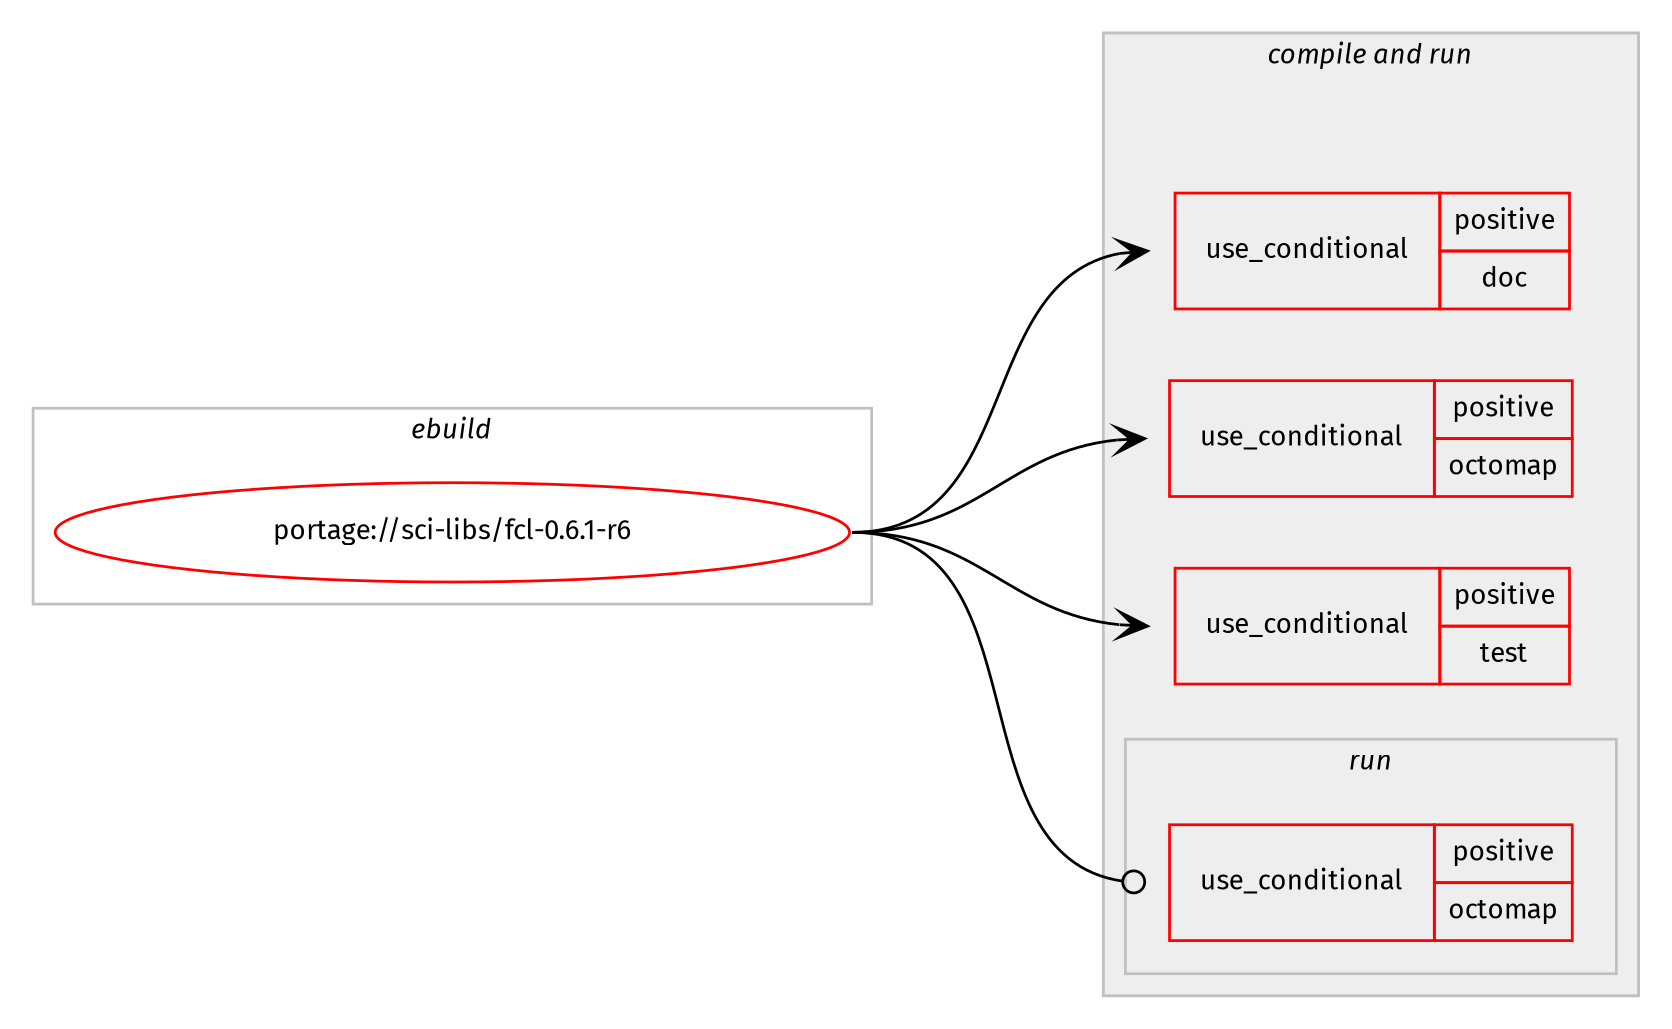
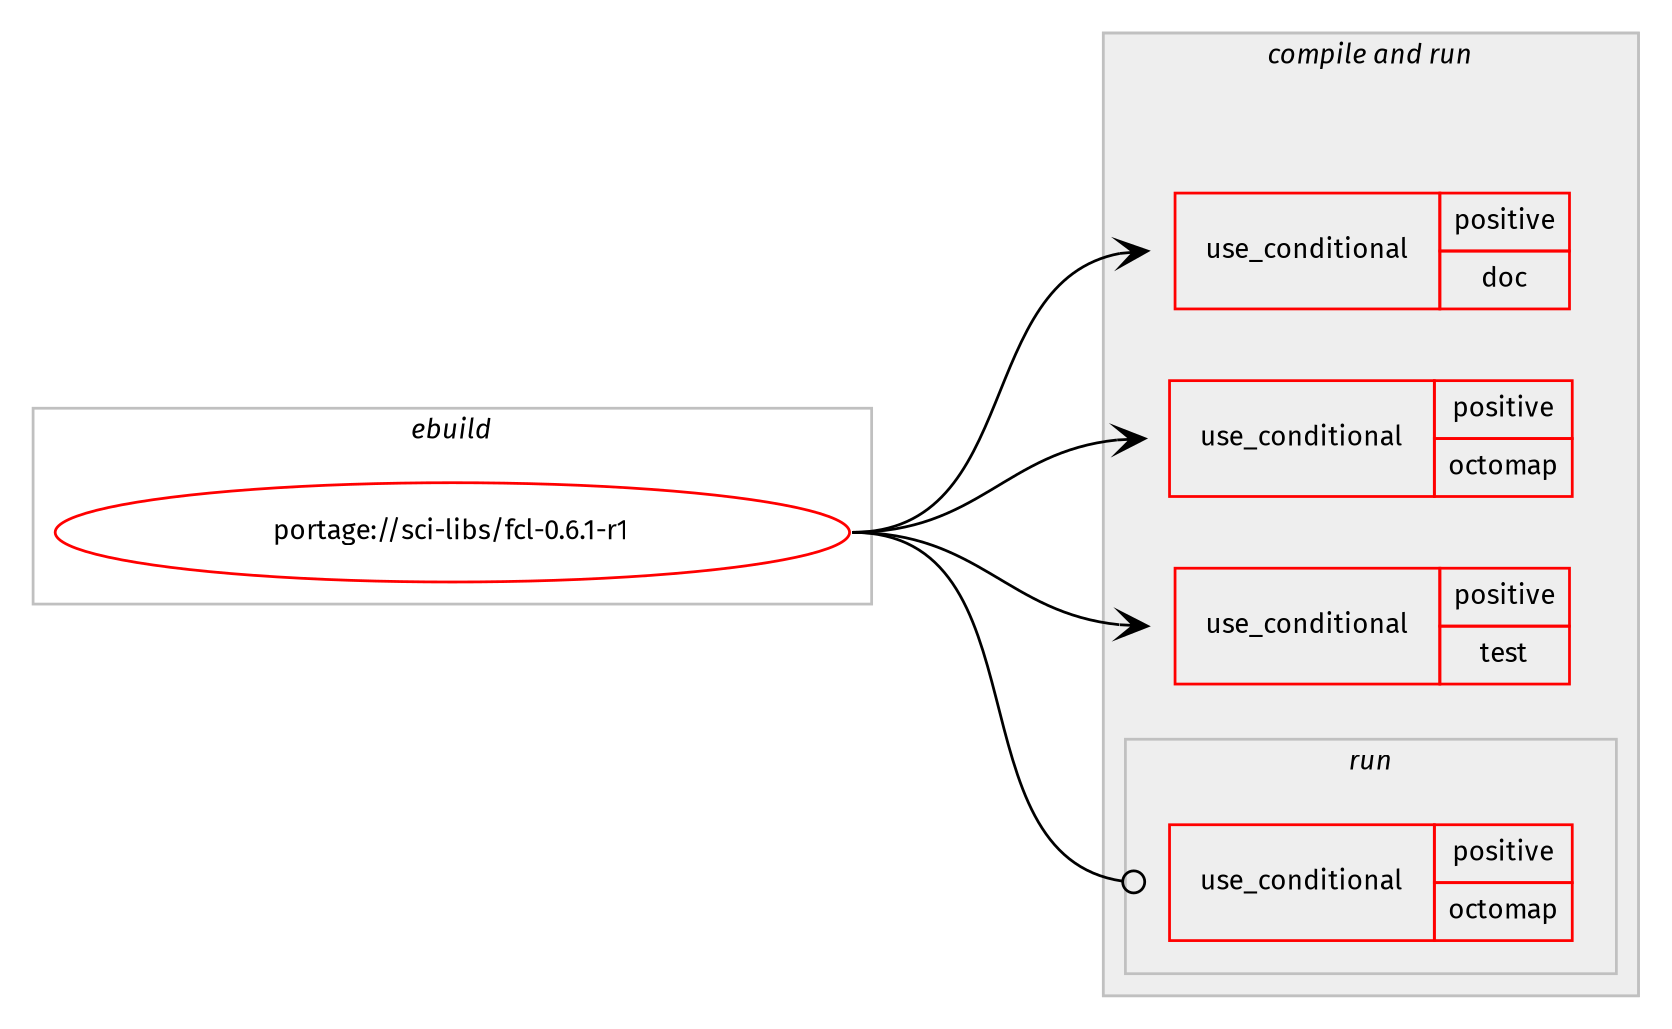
node "portage://sci-libs/fcl-0.6.1-r6": label "portage://sci-libs/fcl-0.6.1-r6" -> "portage://sci-libs/fcl-0.6.1-r1"
